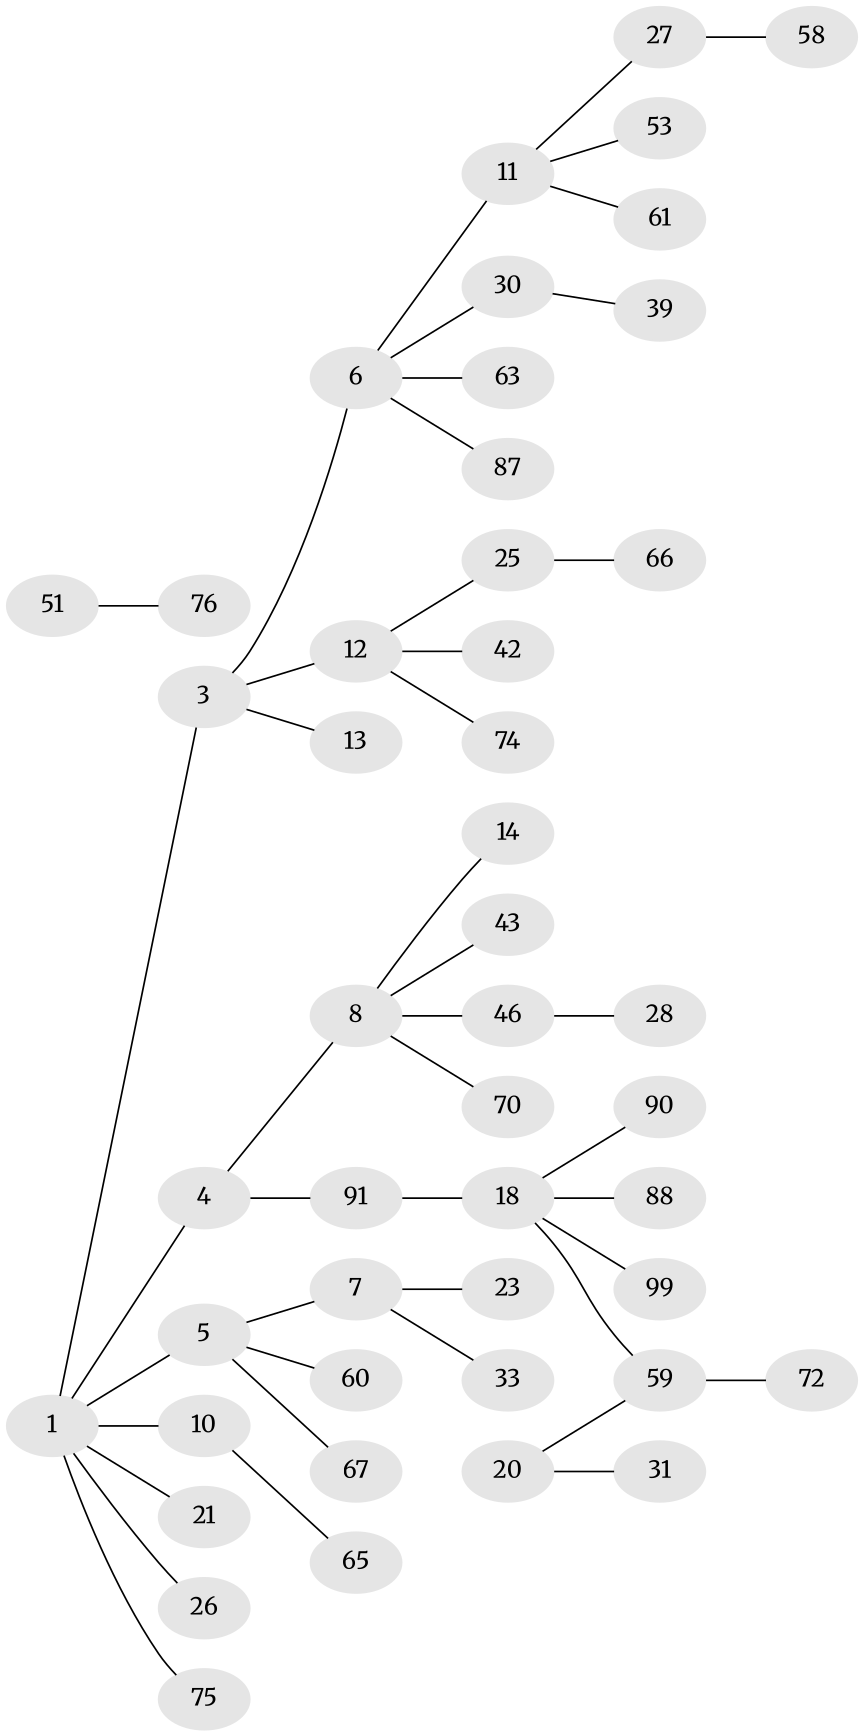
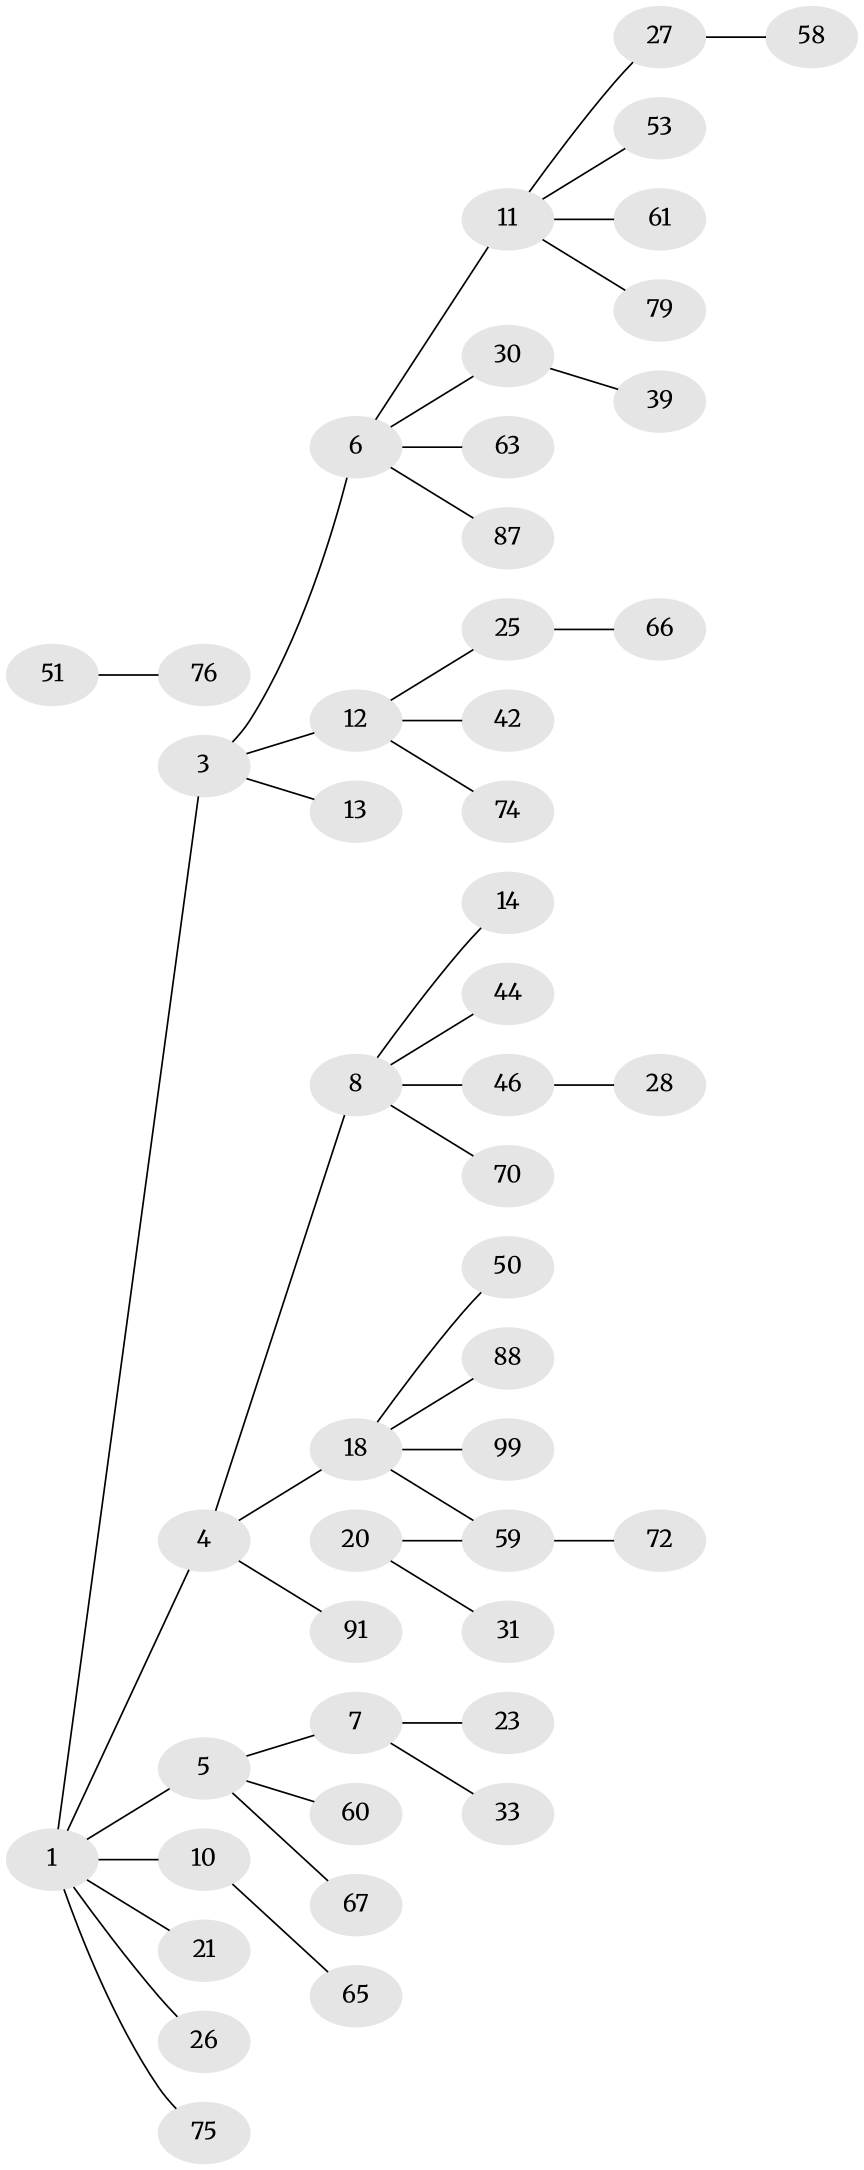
node "79": added
node "43": label "43" -> "44"
node "90": label "90" -> "50"
edge "91" -- "18": now "4" -- "18"
